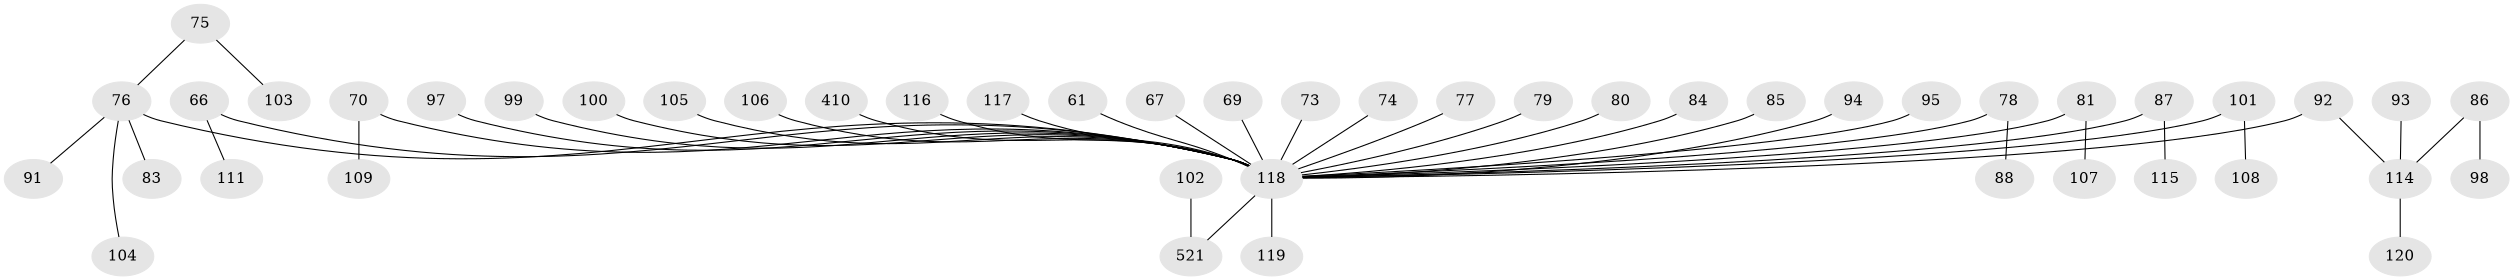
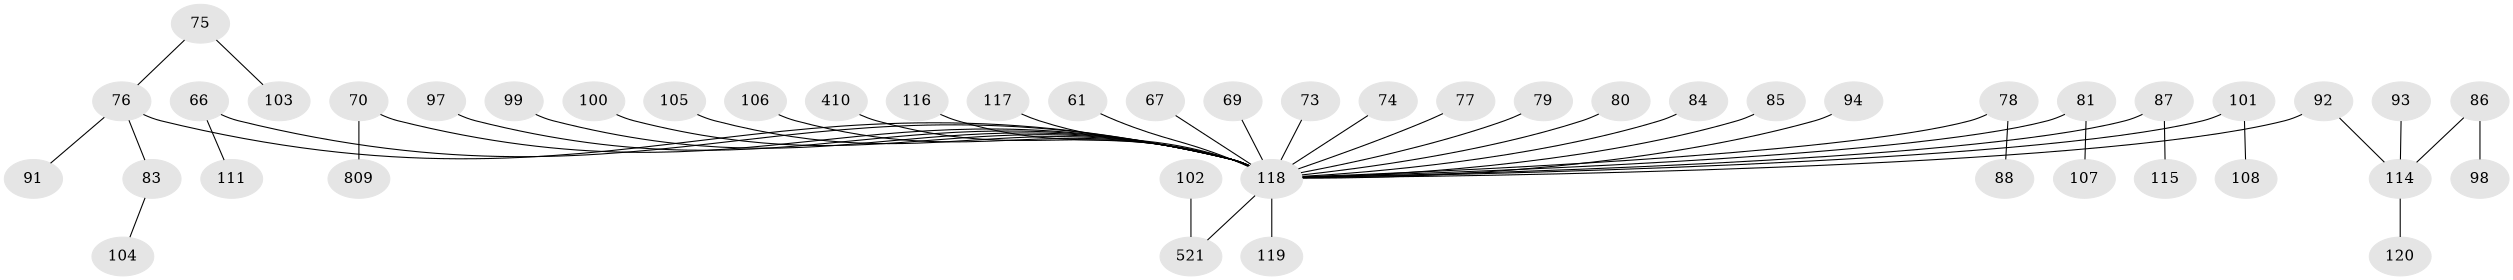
node "95": removed
edge "76" -- "104": now "83" -- "104"
node "109": label "109" -> "809"
